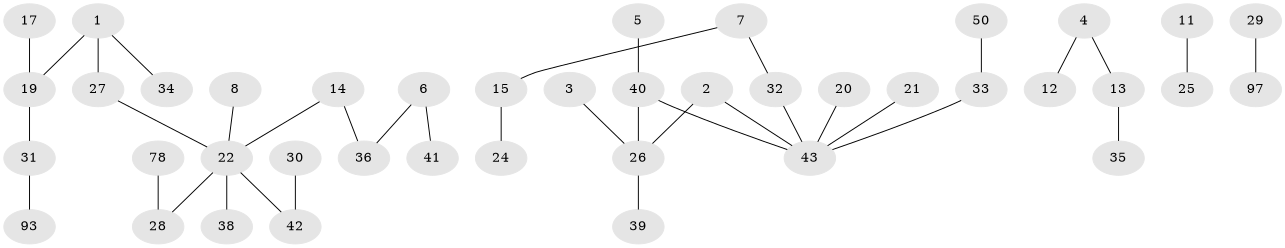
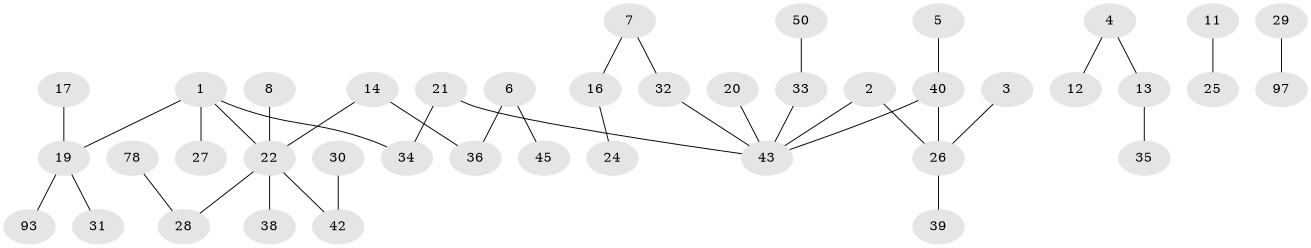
node "15": label "15" -> "16"
edge "21" -- "34": added
edge "27" -- "22": now "1" -- "22"
node "41": label "41" -> "45"
edge "31" -- "93": now "19" -- "93"
